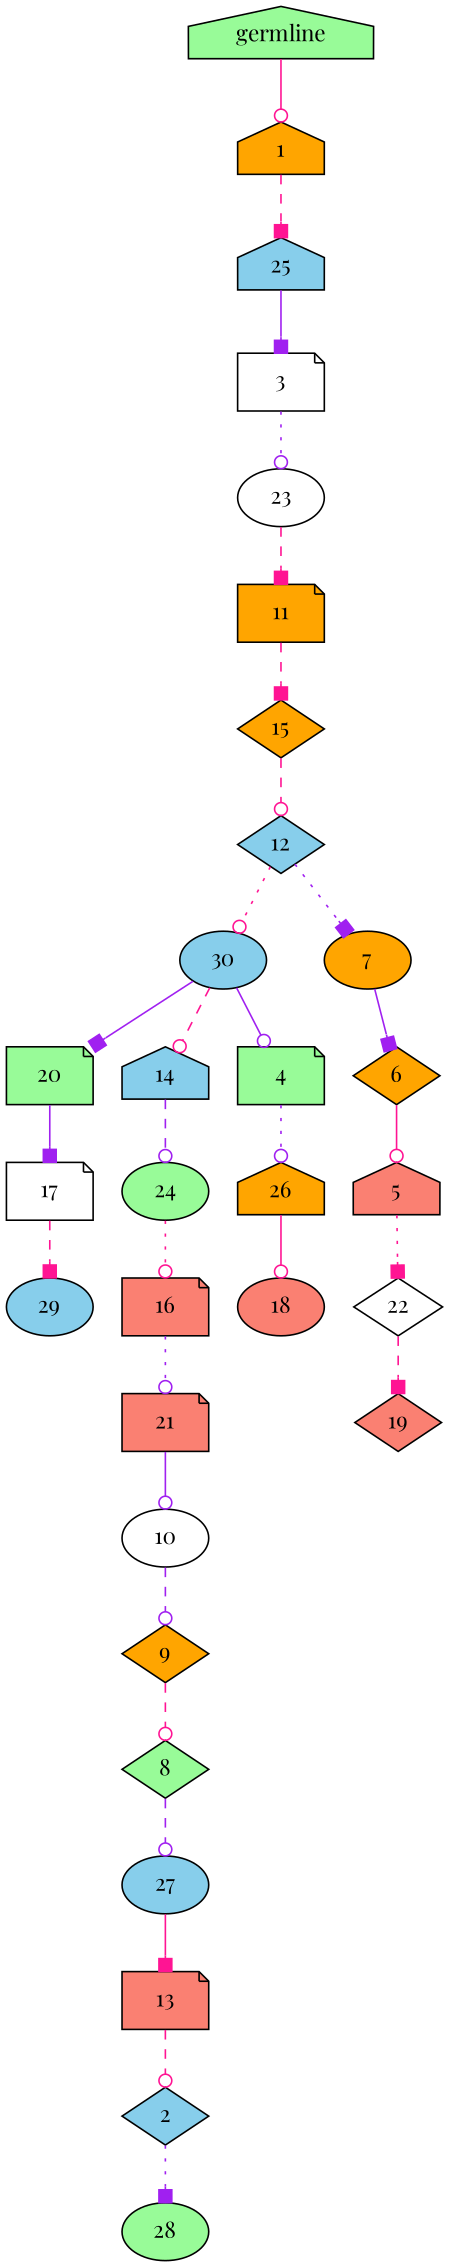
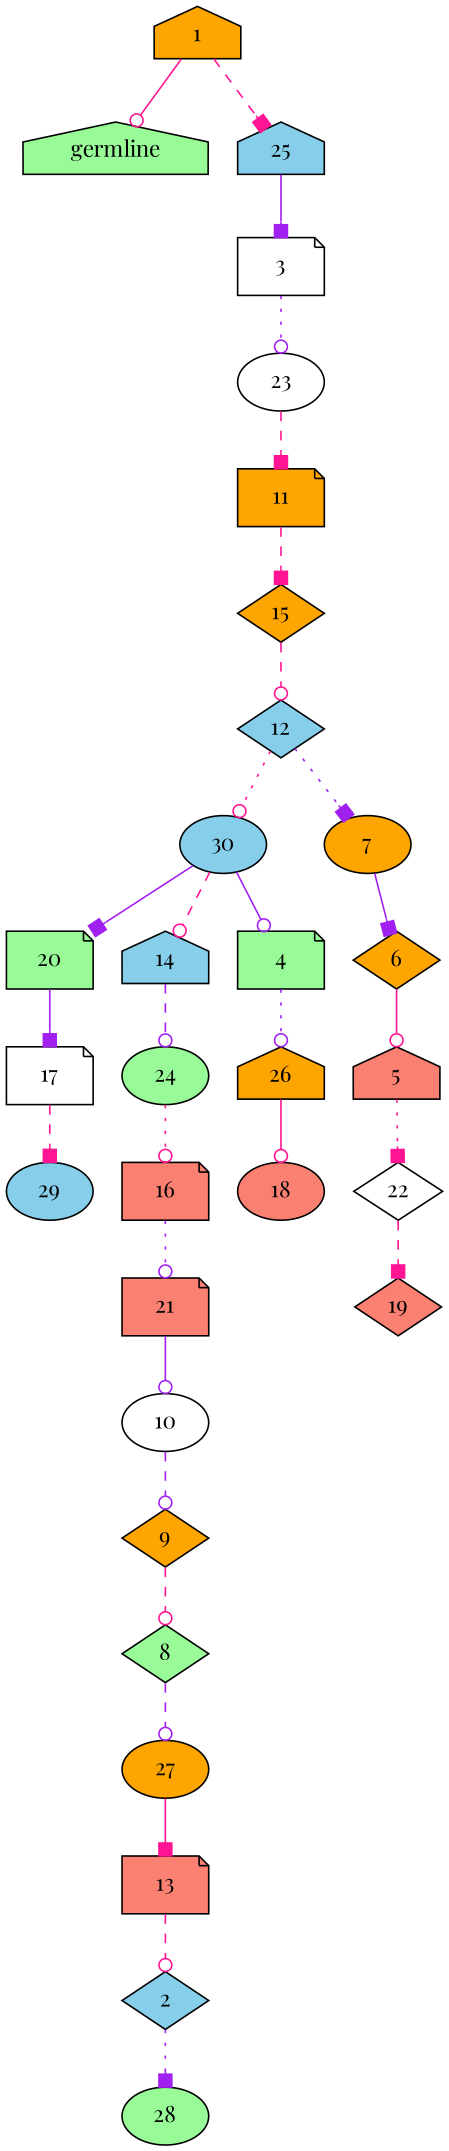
edge "germline" -> "1": reversed
node "27": fillcolor skyblue -> orange
